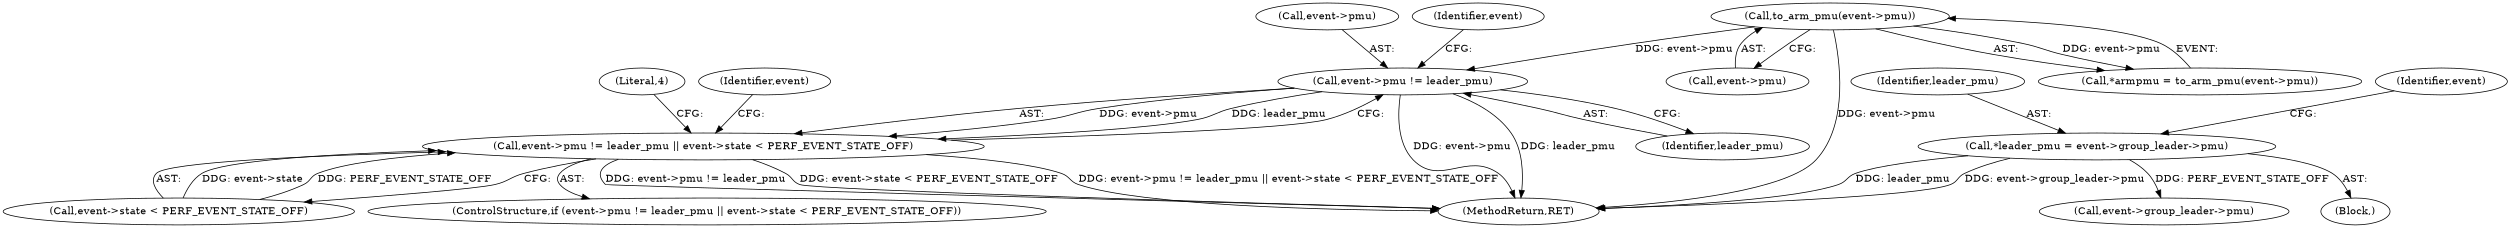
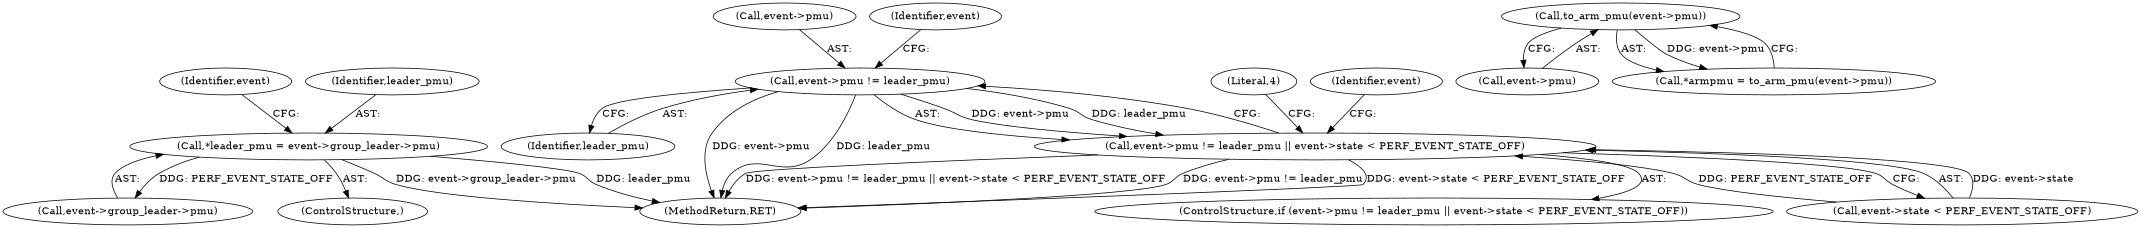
edge "(Call,to_arm_pmu(event->pmu))" -> "(Call,event->pmu != leader_pmu)": removed, label "DDG: event->pmu"
edge "(Call,*armpmu = to_arm_pmu(event->pmu))" -> "(Call,to_arm_pmu(event->pmu))": label "EVENT: " -> "CFG: "
edge "(Call,event->group_leader->pmu)" -> "(Call,*leader_pmu = event->group_leader->pmu)": added, label "AST:"
edge "(Call,to_arm_pmu(event->pmu))" -> "(MethodReturn,RET)": removed, label "DDG: event->pmu"
node "(Block,)": label "(Block,)" -> "(ControlStructure,)"
